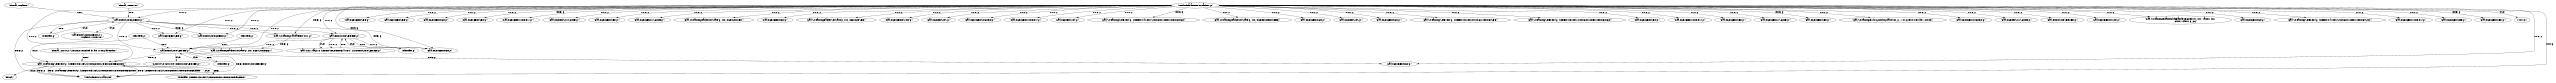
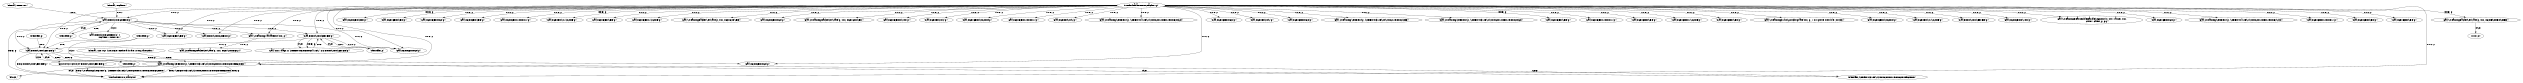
edge "(MethodParameterIn,Packet *p)" -> "1000124": now "(Call,StreamTcpPacketSetState(p, ssn, TCP_ESTABLISHED))" -> "1000124"
edge "(MethodParameterIn,Packet *p)" -> "(Call,StreamTcpPacketSetState(p, ssn, TCP_ESTABLISHED))": label "PKT: p" -> "DDG: p"
edge "(MethodParameterIn,Packet *p)" -> "(MethodReturn,static int)": label "AST: p" -> "DDG: p"
